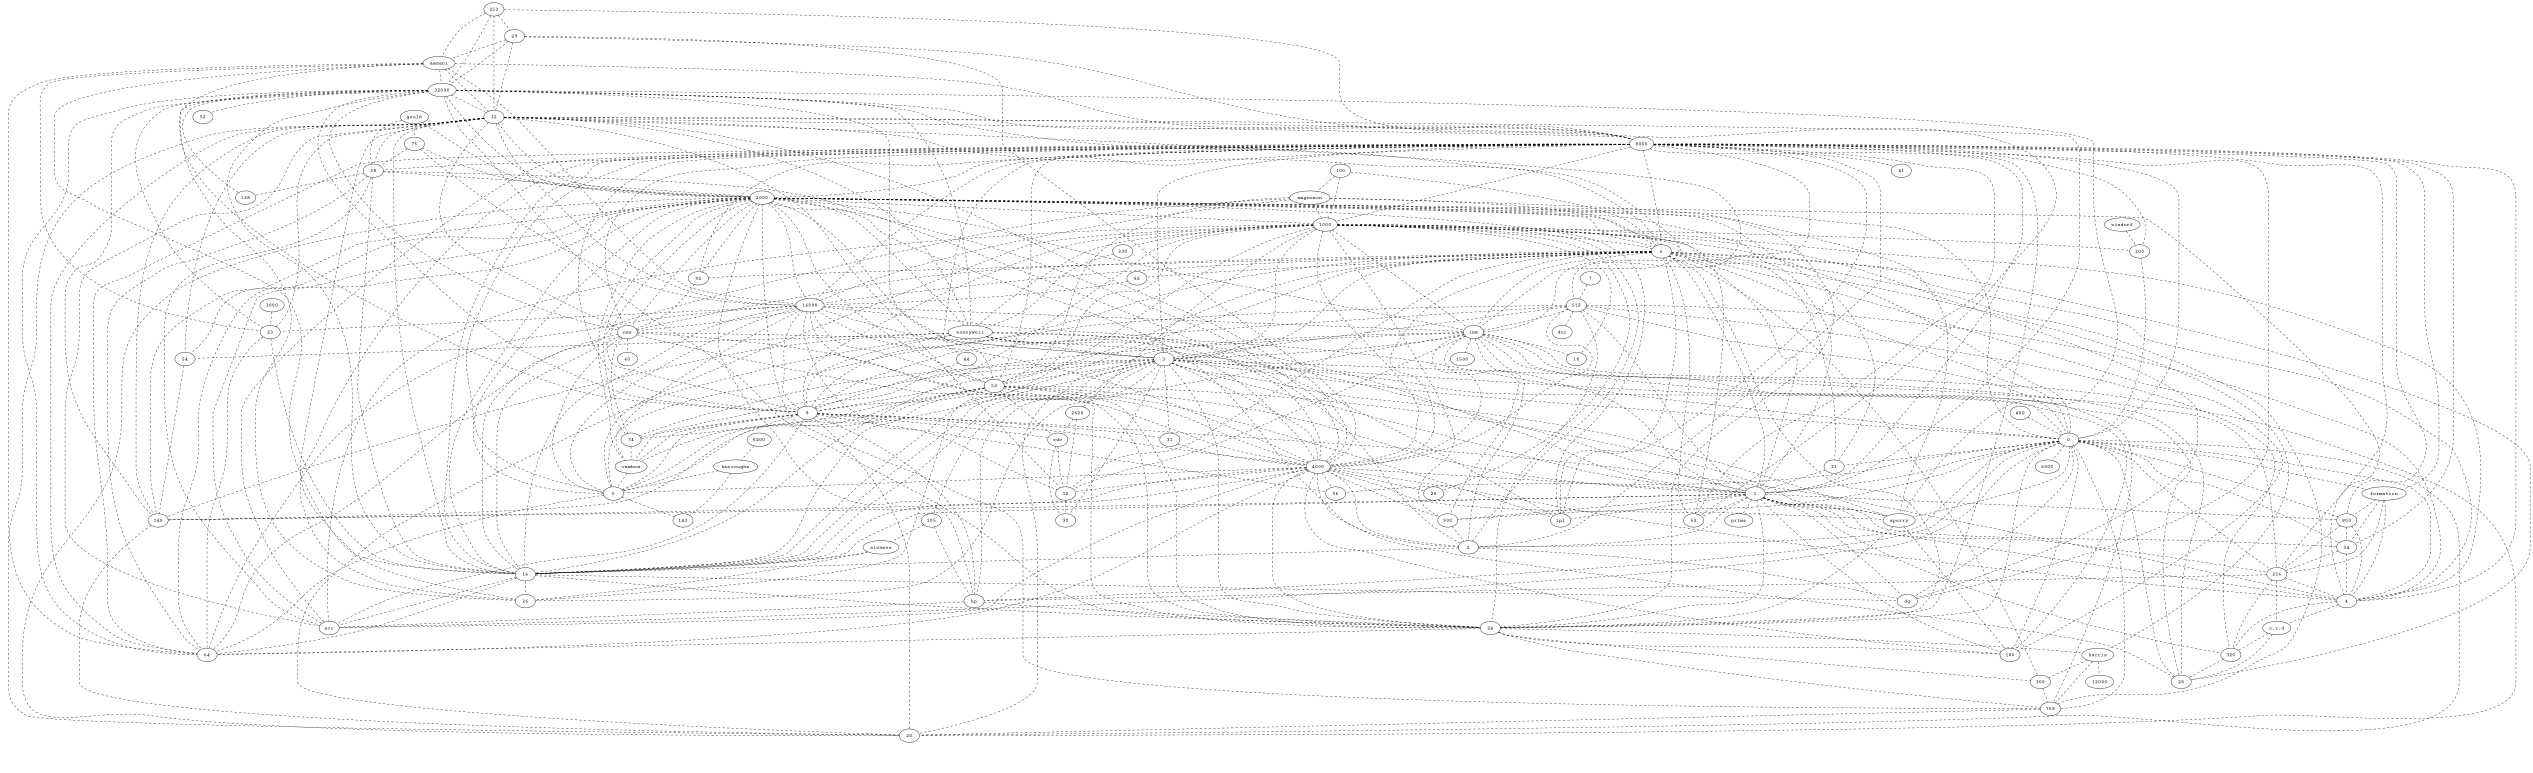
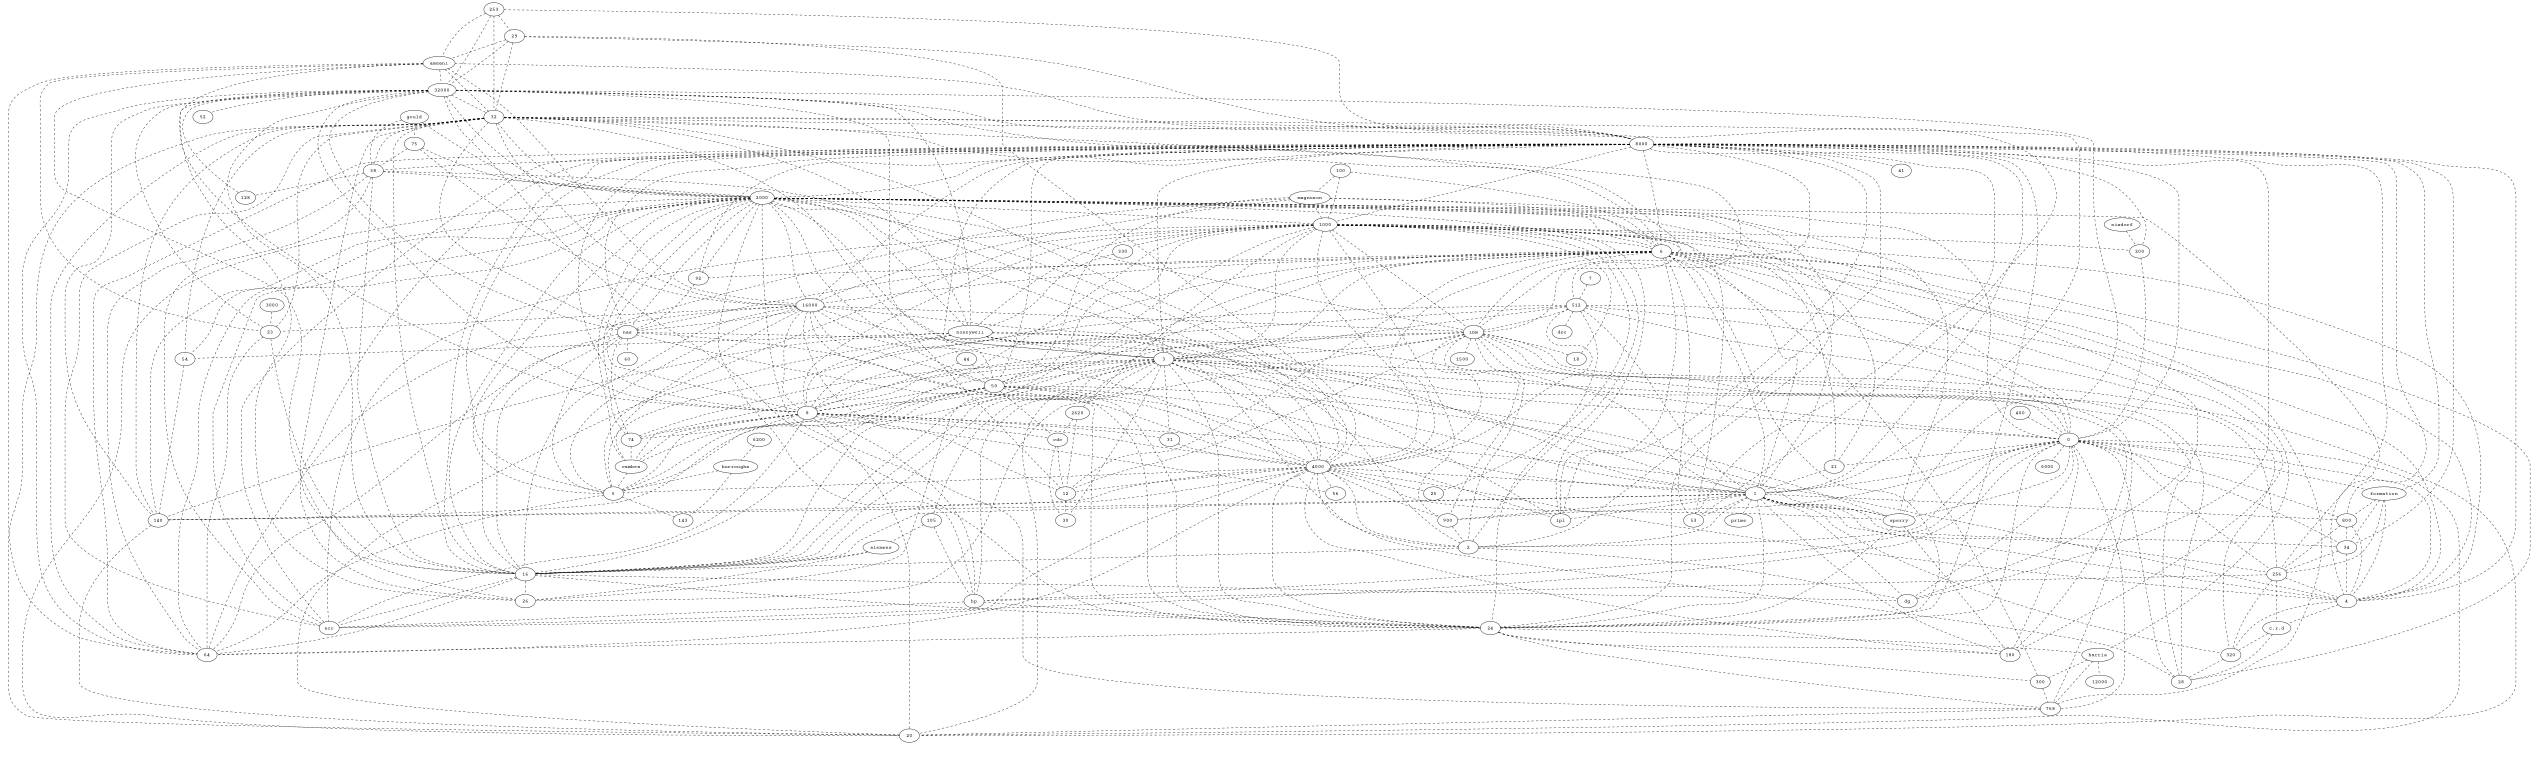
node "82": removed
edge "0" -- "56": removed
